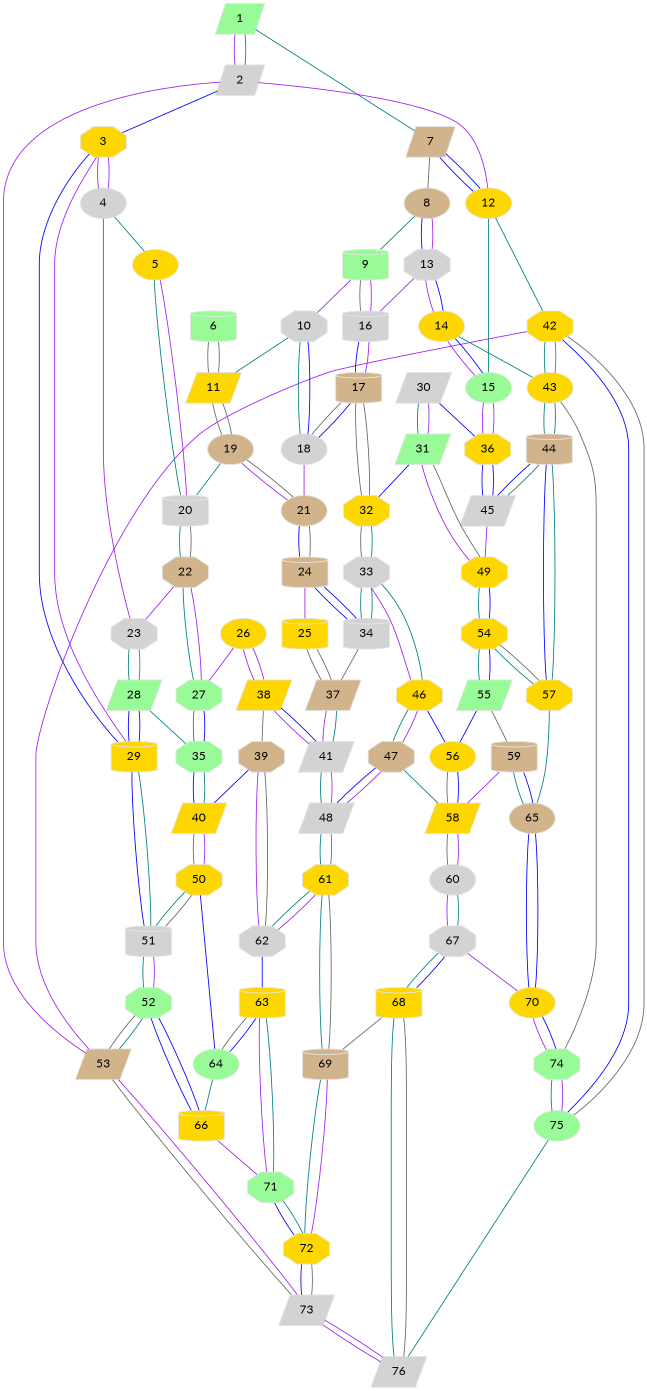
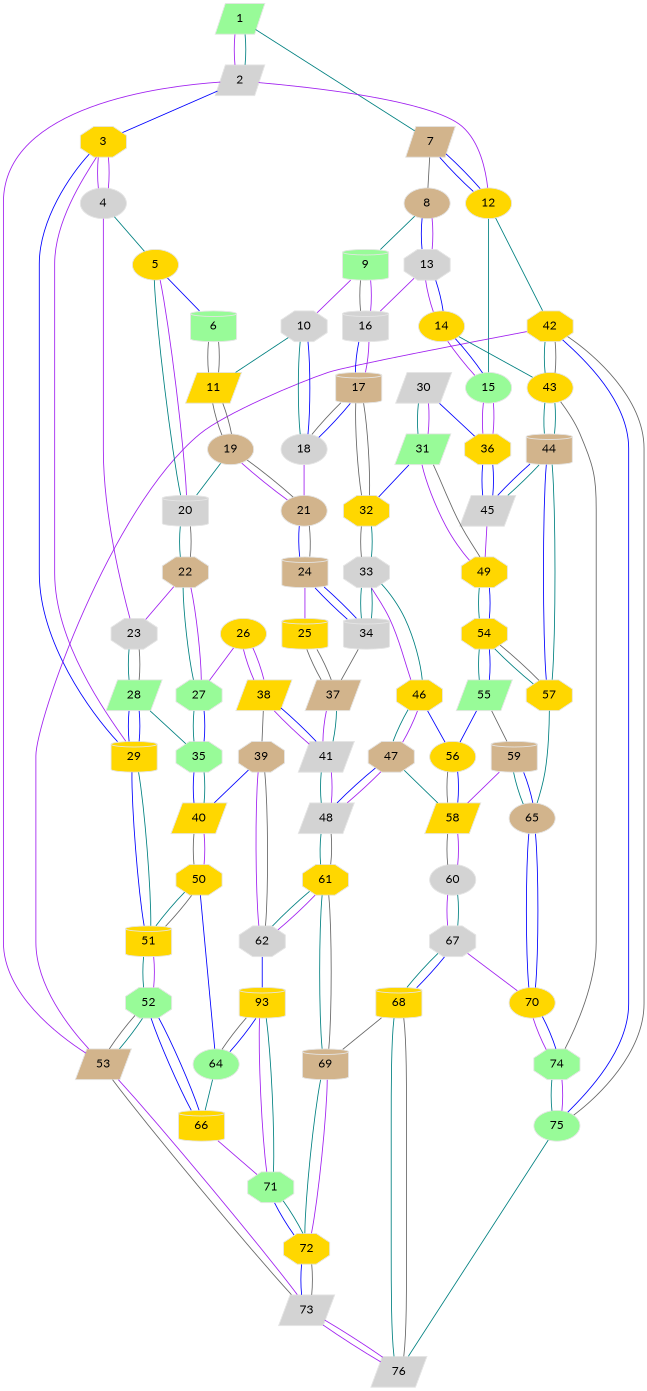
edge "5" -- "6": added
node "51": fillcolor lightgrey -> gold
node "63": label "63" -> "93"
